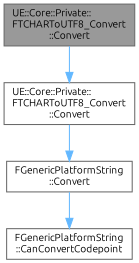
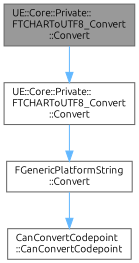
node "FGenericPlatformString ::CanConvertCodepoint": label "FGenericPlatformString ::CanConvertCodepoint" -> "CanConvertCodepoint ::CanConvertCodepoint"
